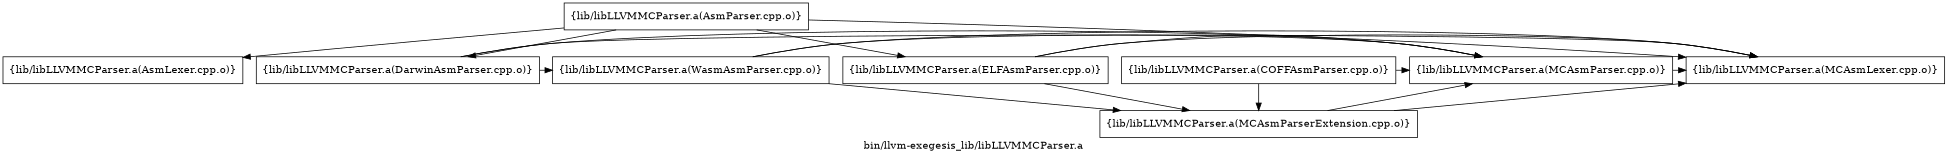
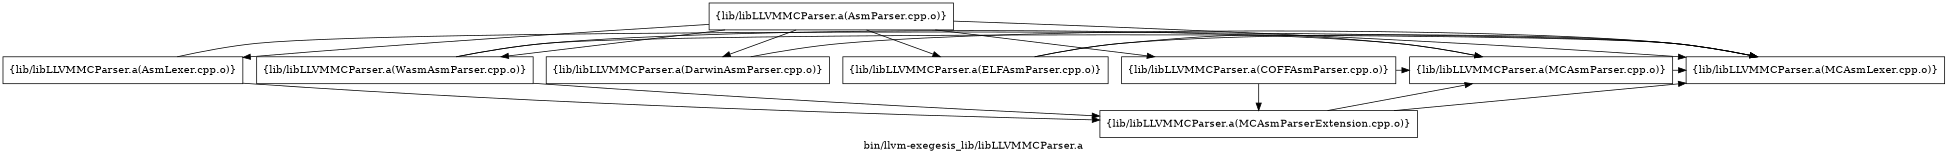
edge "{lib/libLLVMMCParser.a(DarwinAsmParser.cpp.o)}" -> "{lib/libLLVMMCParser.a(MCAsmParser.cpp.o)}": removed
edge "{lib/libLLVMMCParser.a(AsmLexer.cpp.o)}" -> "{lib/libLLVMMCParser.a(MCAsmLexer.cpp.o)}": added
edge "{lib/libLLVMMCParser.a(AsmParser.cpp.o)}" -> "{lib/libLLVMMCParser.a(COFFAsmParser.cpp.o)}": added
edge "{lib/libLLVMMCParser.a(DarwinAsmParser.cpp.o)}" -> "{lib/libLLVMMCParser.a(WasmAsmParser.cpp.o)}": now "{lib/libLLVMMCParser.a(AsmParser.cpp.o)}" -> "{lib/libLLVMMCParser.a(WasmAsmParser.cpp.o)}"
edge "{lib/libLLVMMCParser.a(ELFAsmParser.cpp.o)}" -> "{lib/libLLVMMCParser.a(MCAsmParserExtension.cpp.o)}": now "{lib/libLLVMMCParser.a(AsmLexer.cpp.o)}" -> "{lib/libLLVMMCParser.a(MCAsmParserExtension.cpp.o)}"
